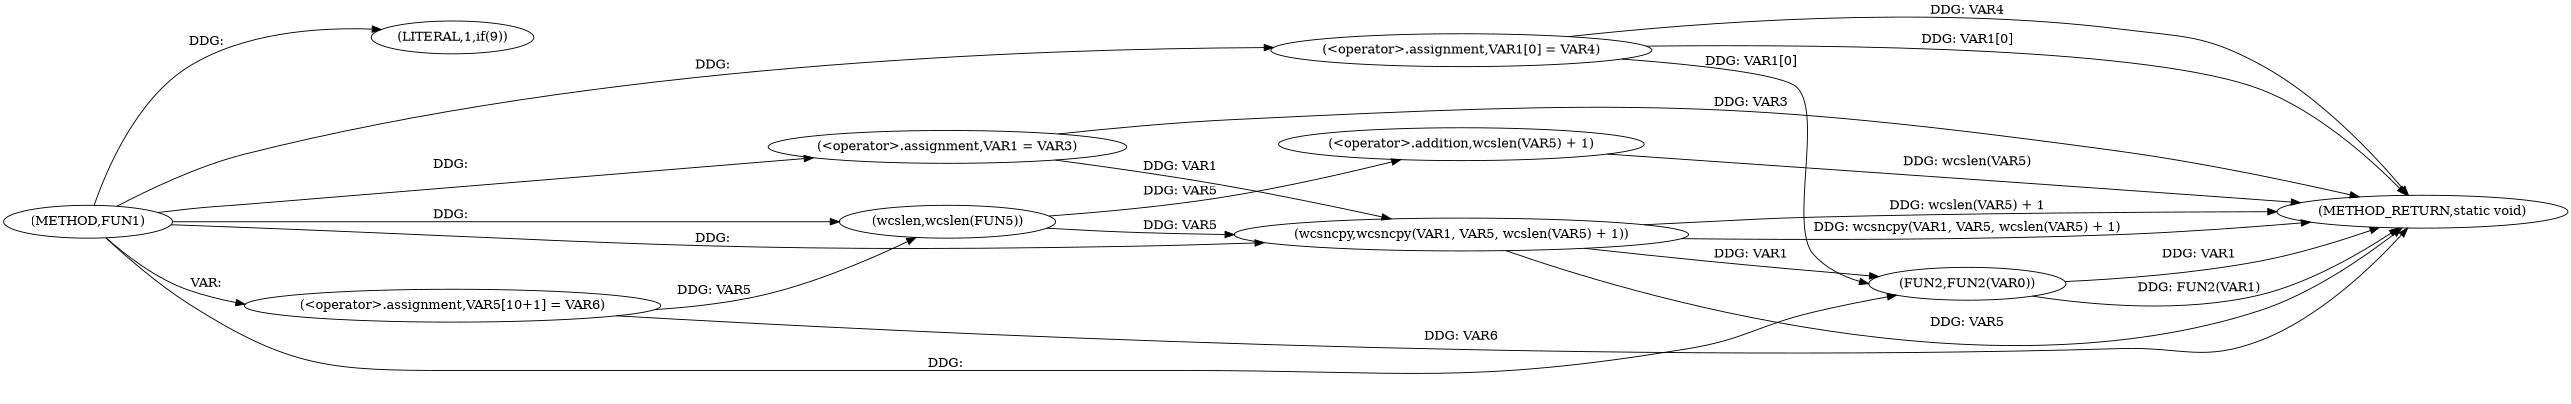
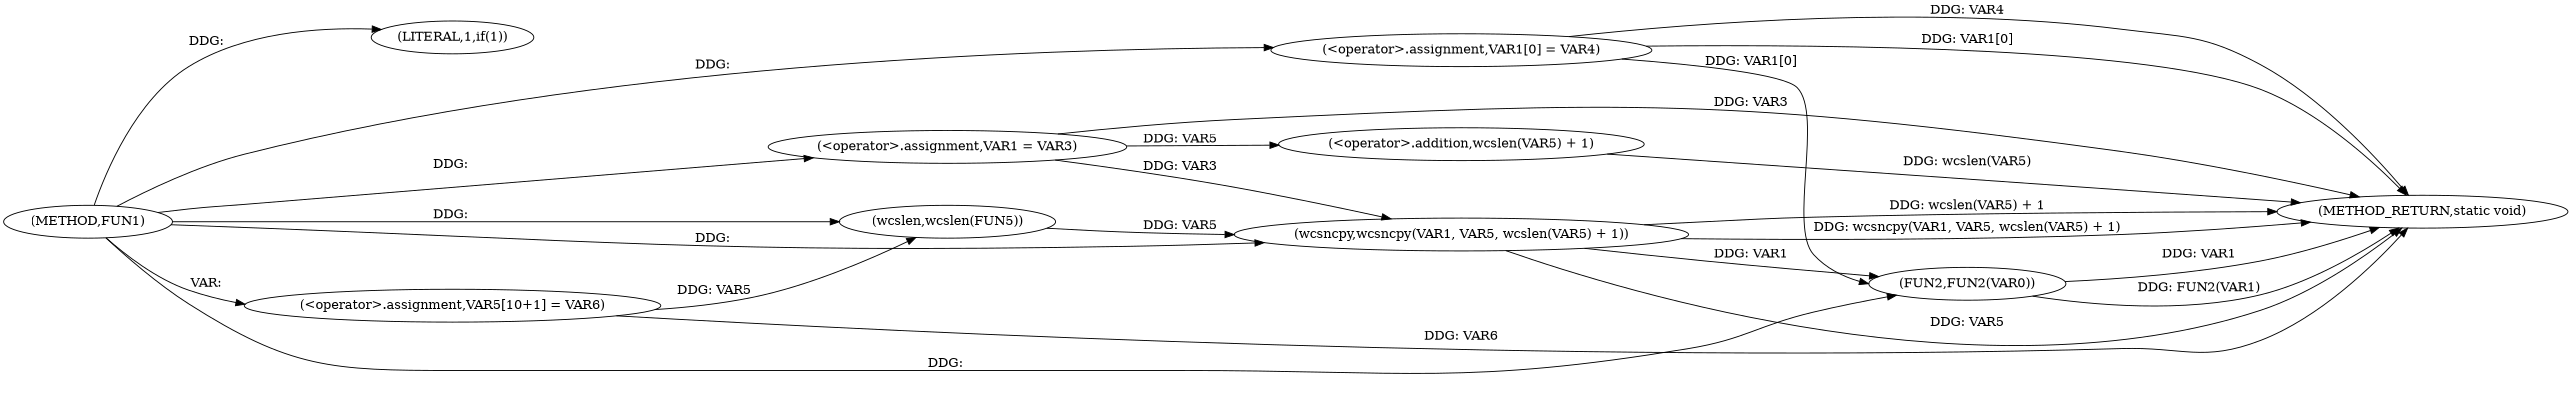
node "(LITERAL,1,if(9))": label "(LITERAL,1,if(9))" -> "(LITERAL,1,if(1))"
edge "(<operator>.assignment,VAR1 = VAR3)" -> "(wcsncpy,wcsncpy(VAR1, VAR5, wcslen(VAR5) + 1))": label "DDG: VAR1" -> "DDG: VAR3"
edge "(wcslen,wcslen(FUN5))" -> "(<operator>.addition,wcslen(VAR5) + 1)": now "(<operator>.assignment,VAR1 = VAR3)" -> "(<operator>.addition,wcslen(VAR5) + 1)"
